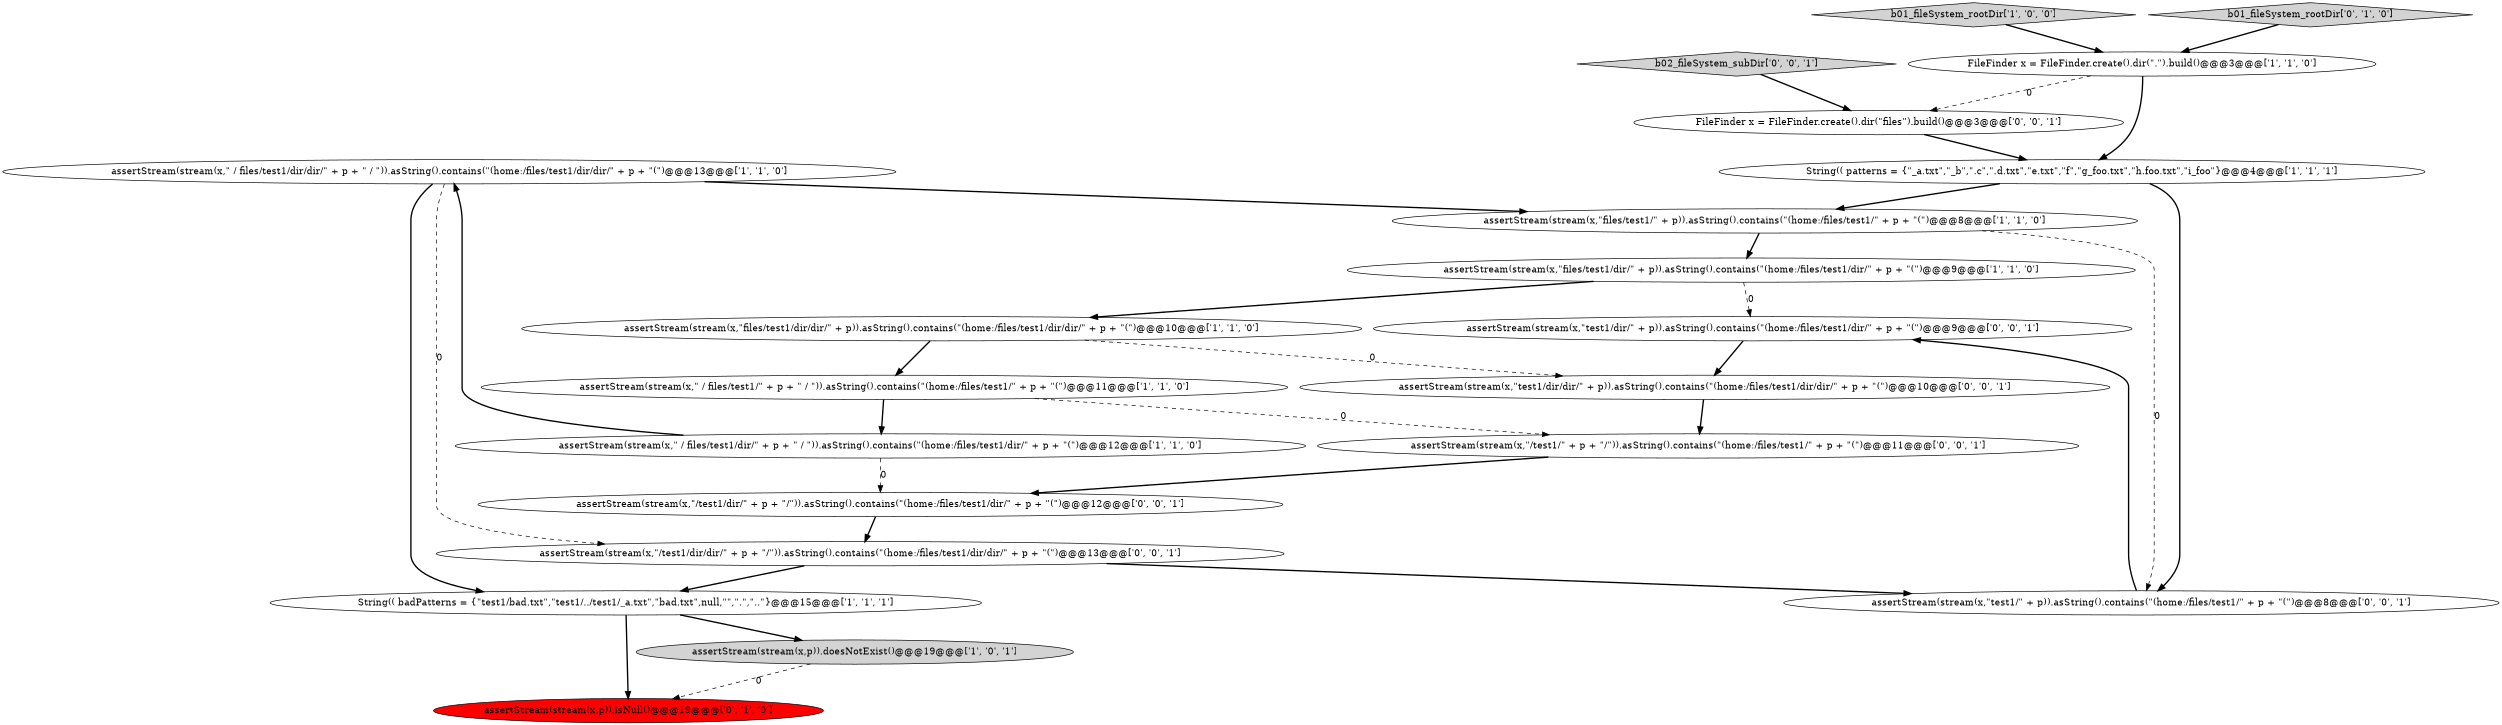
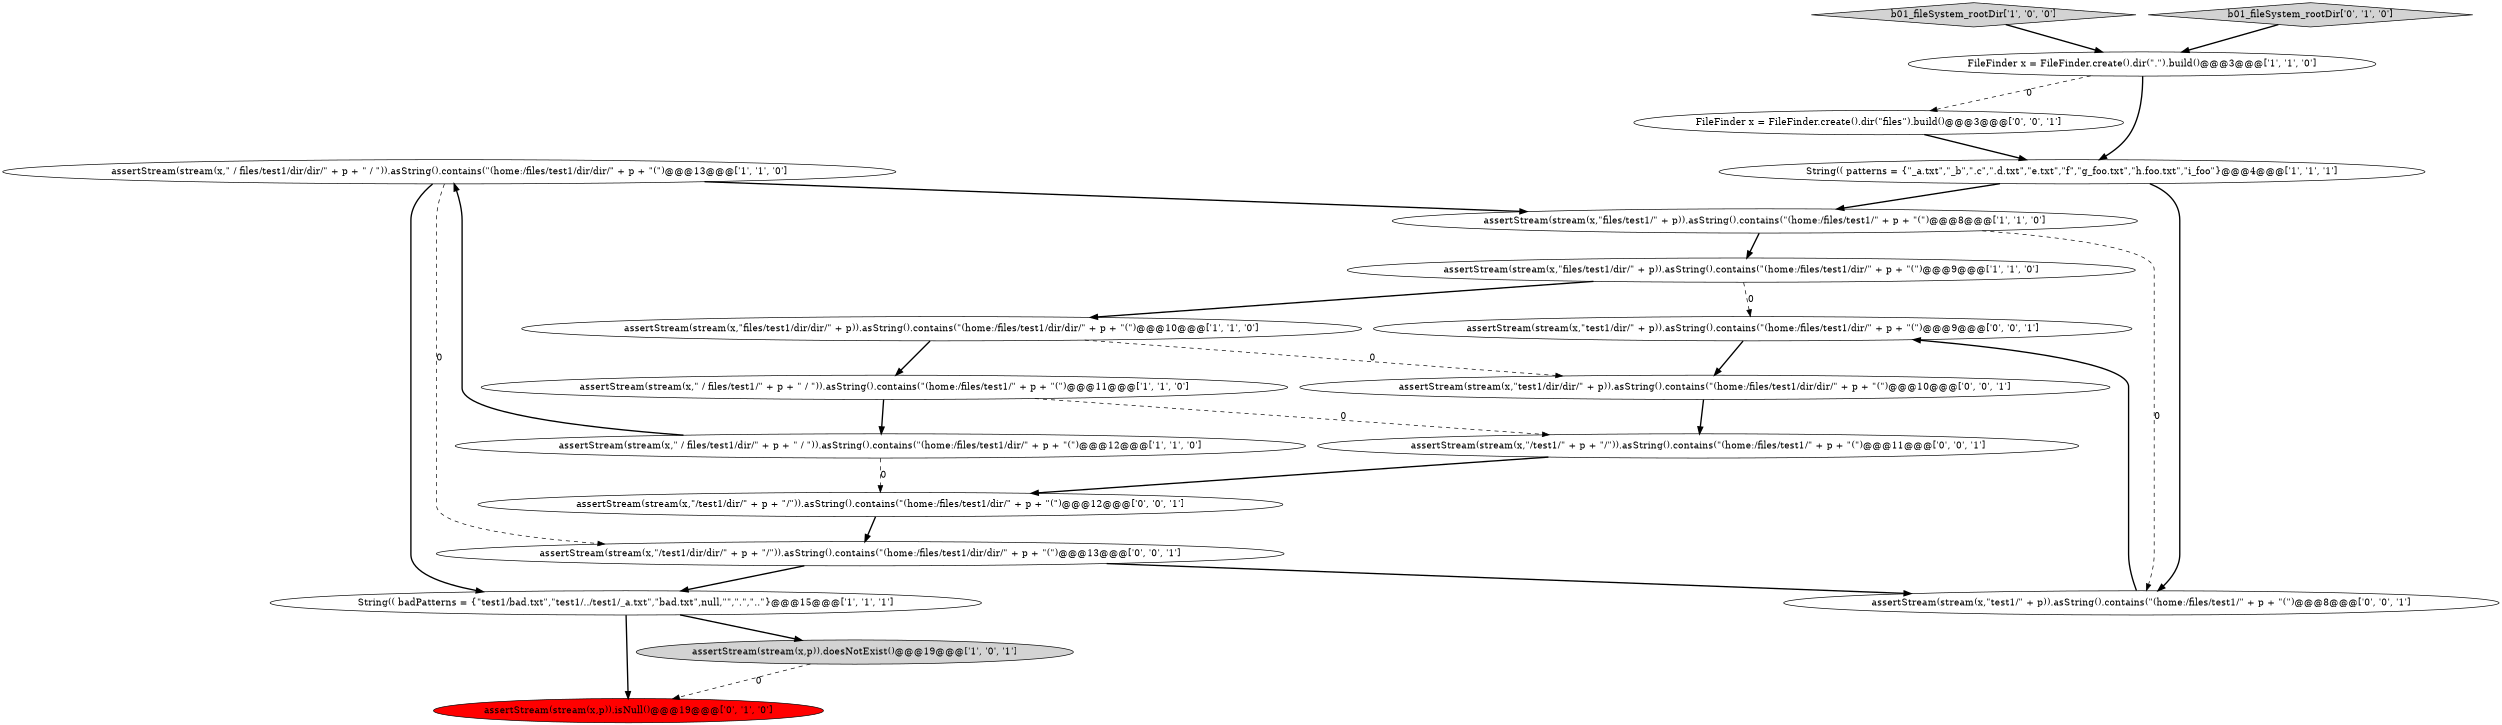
node "b02_fileSystem_subDir['0', '0', '1']": removed
